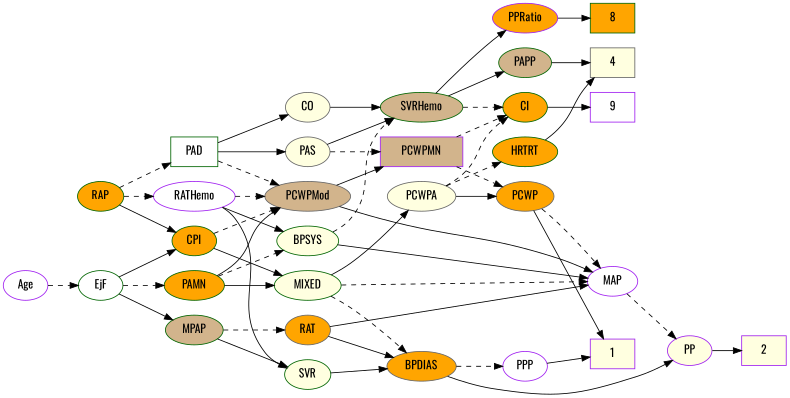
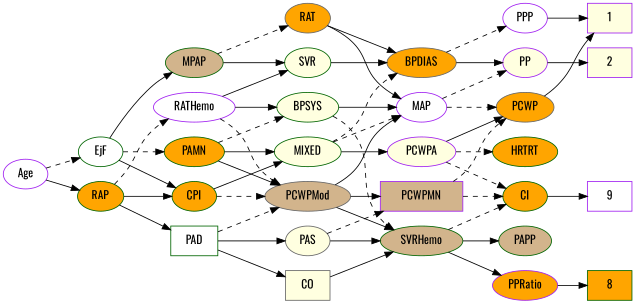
node "4": removed
node "CO": shape ellipse -> box
edge "RAP" -> "PAD": style dashed -> solid
edge "Age" -> "RAP": added
node "PCWPA": color gray40 -> purple
edge "PCWPMod" -> "SVRHemo": added
edge "PCWP" -> "MAP": reversed
